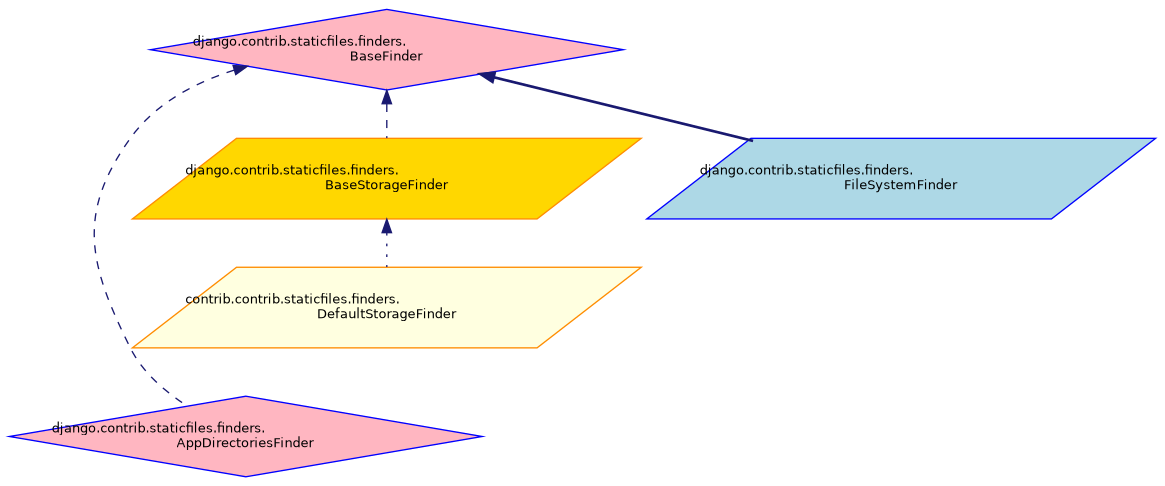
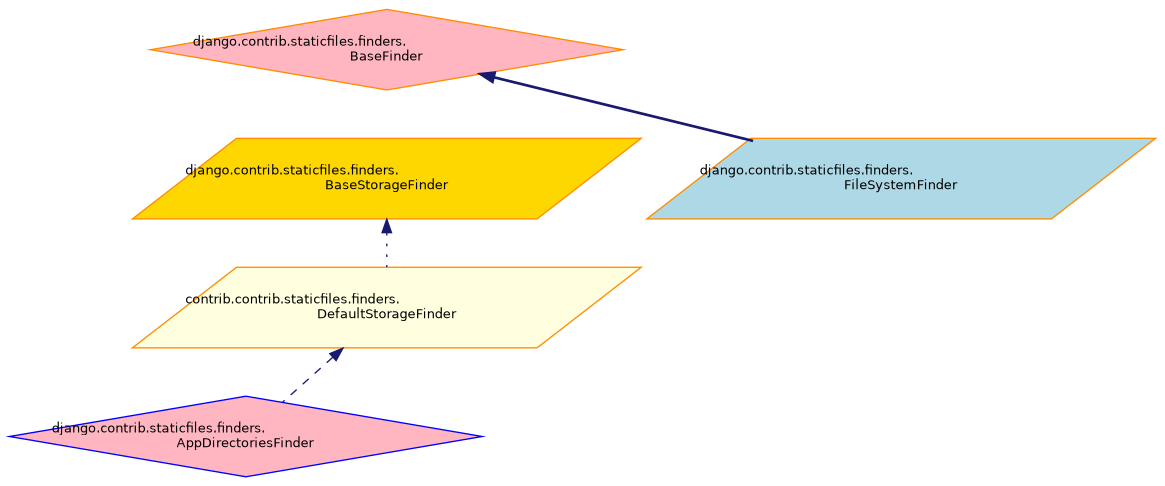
node "django.contrib.staticfiles.finders. BaseFinder": color blue -> darkorange
edge "django.contrib.staticfiles.finders. BaseStorageFinder" -> "django.contrib.staticfiles.finders. BaseFinder": removed
node "django.contrib.staticfiles.finders. FileSystemFinder": color blue -> darkorange
edge "django.contrib.staticfiles.finders. AppDirectoriesFinder" -> "django.contrib.staticfiles.finders. BaseFinder": now "django.contrib.staticfiles.finders. AppDirectoriesFinder" -> "contrib.contrib.staticfiles.finders. DefaultStorageFinder"
